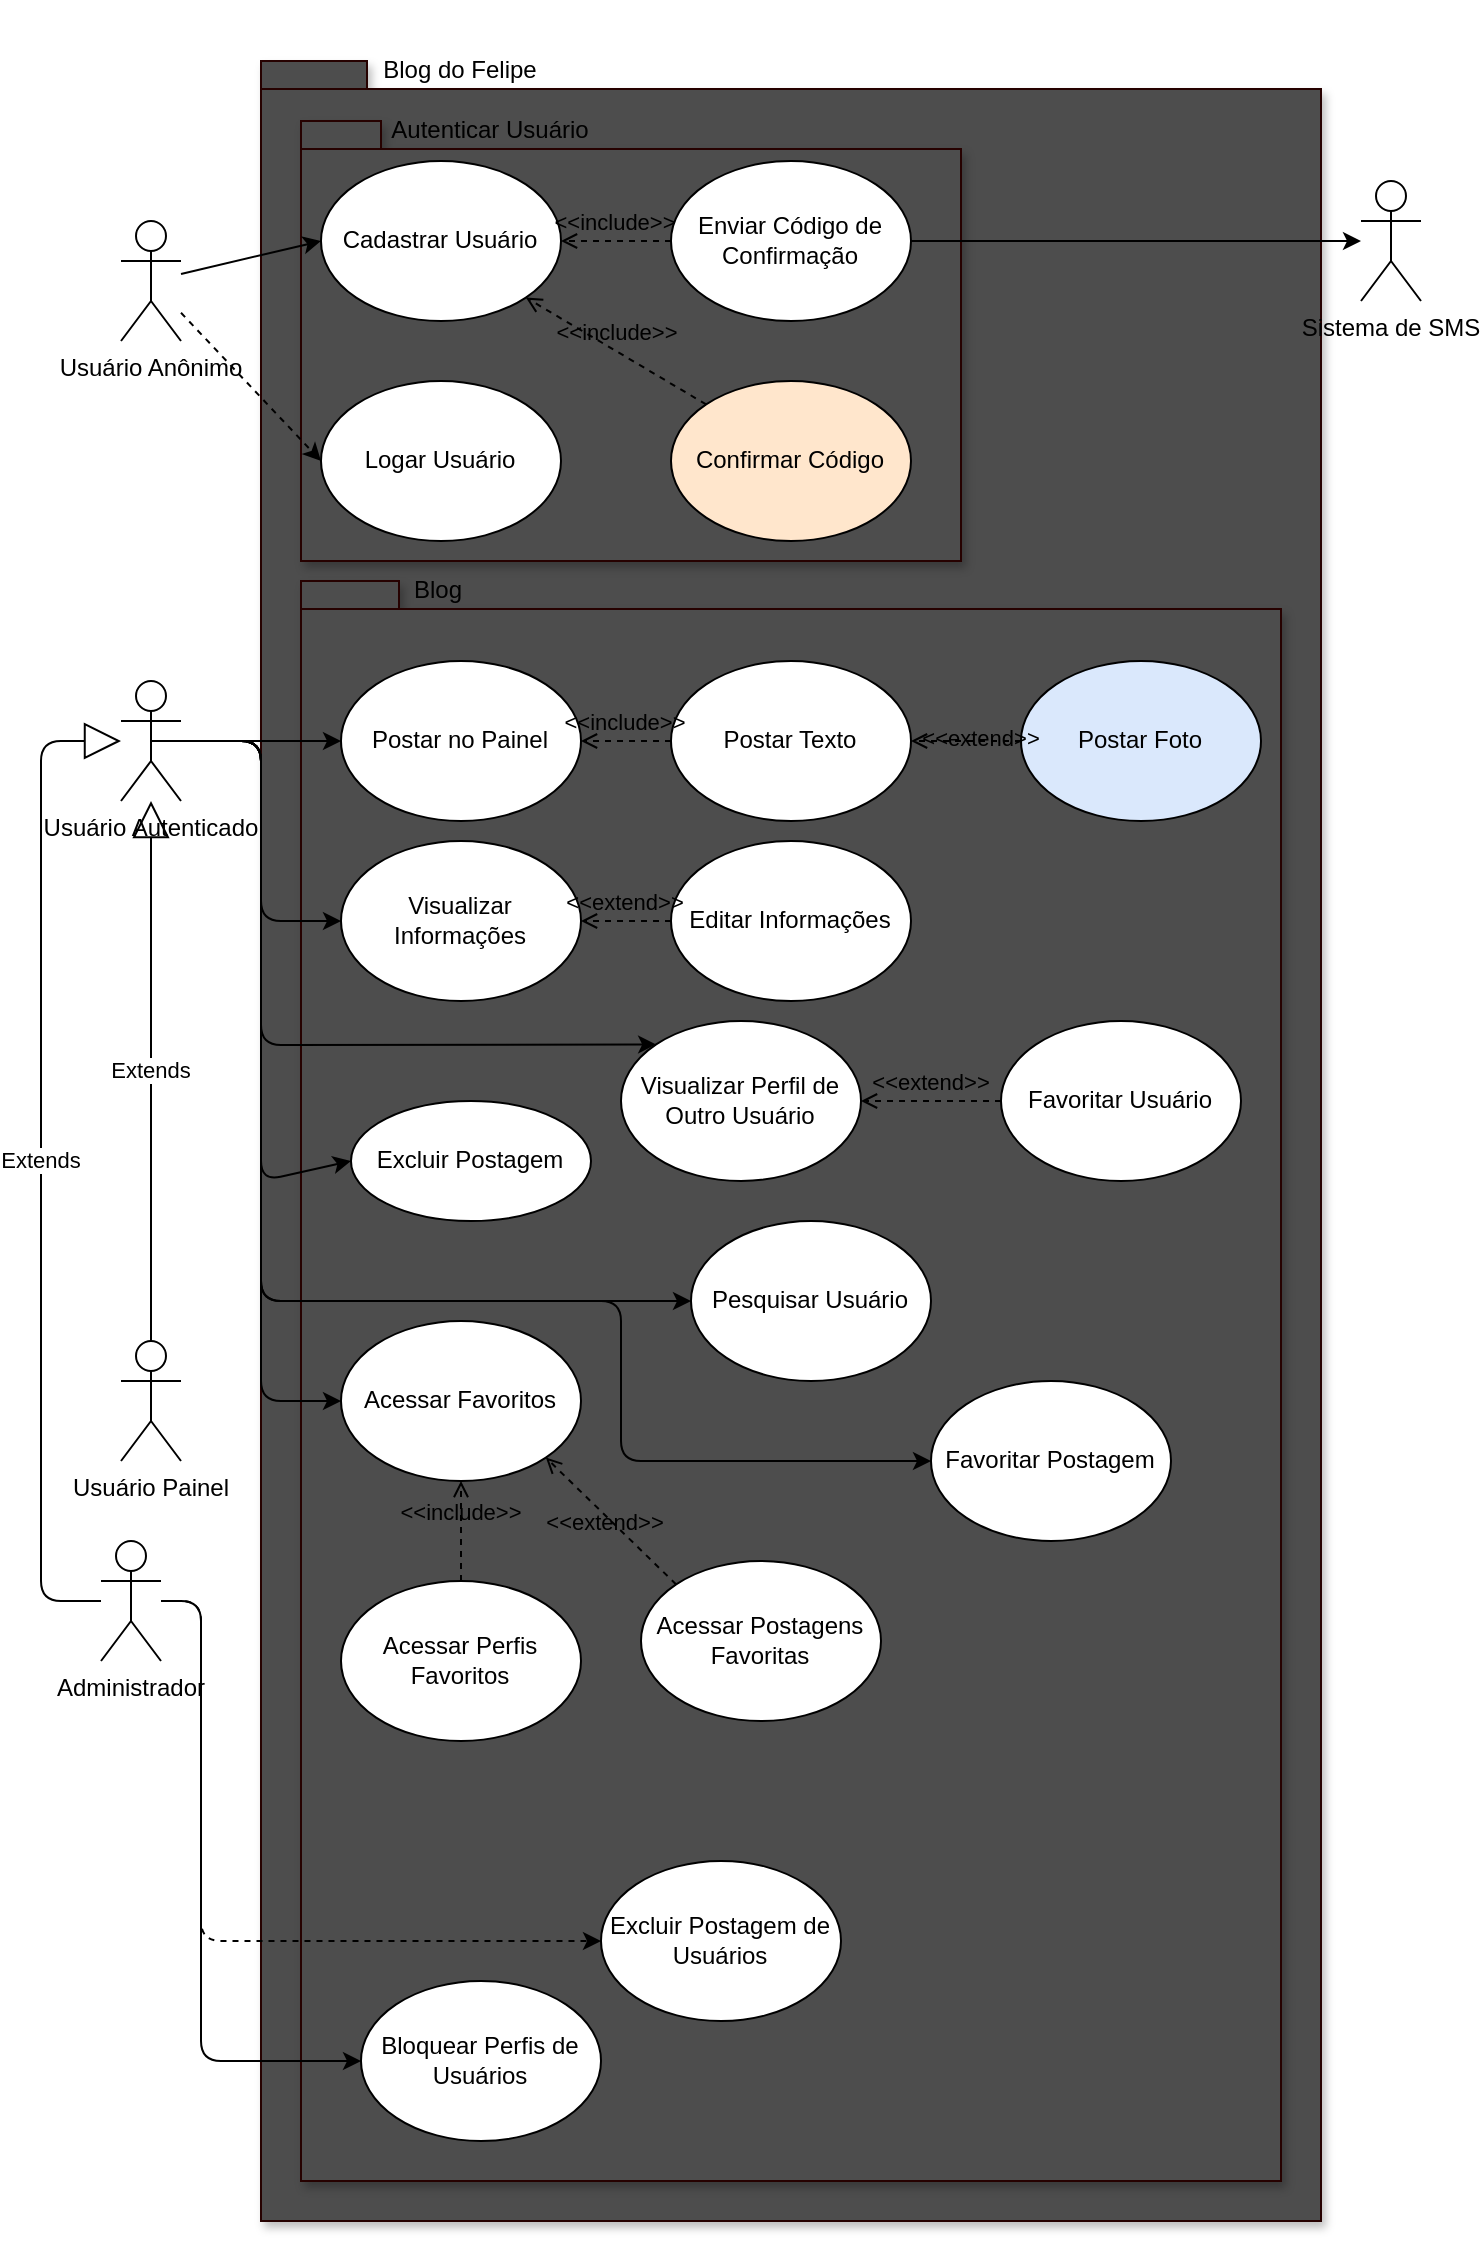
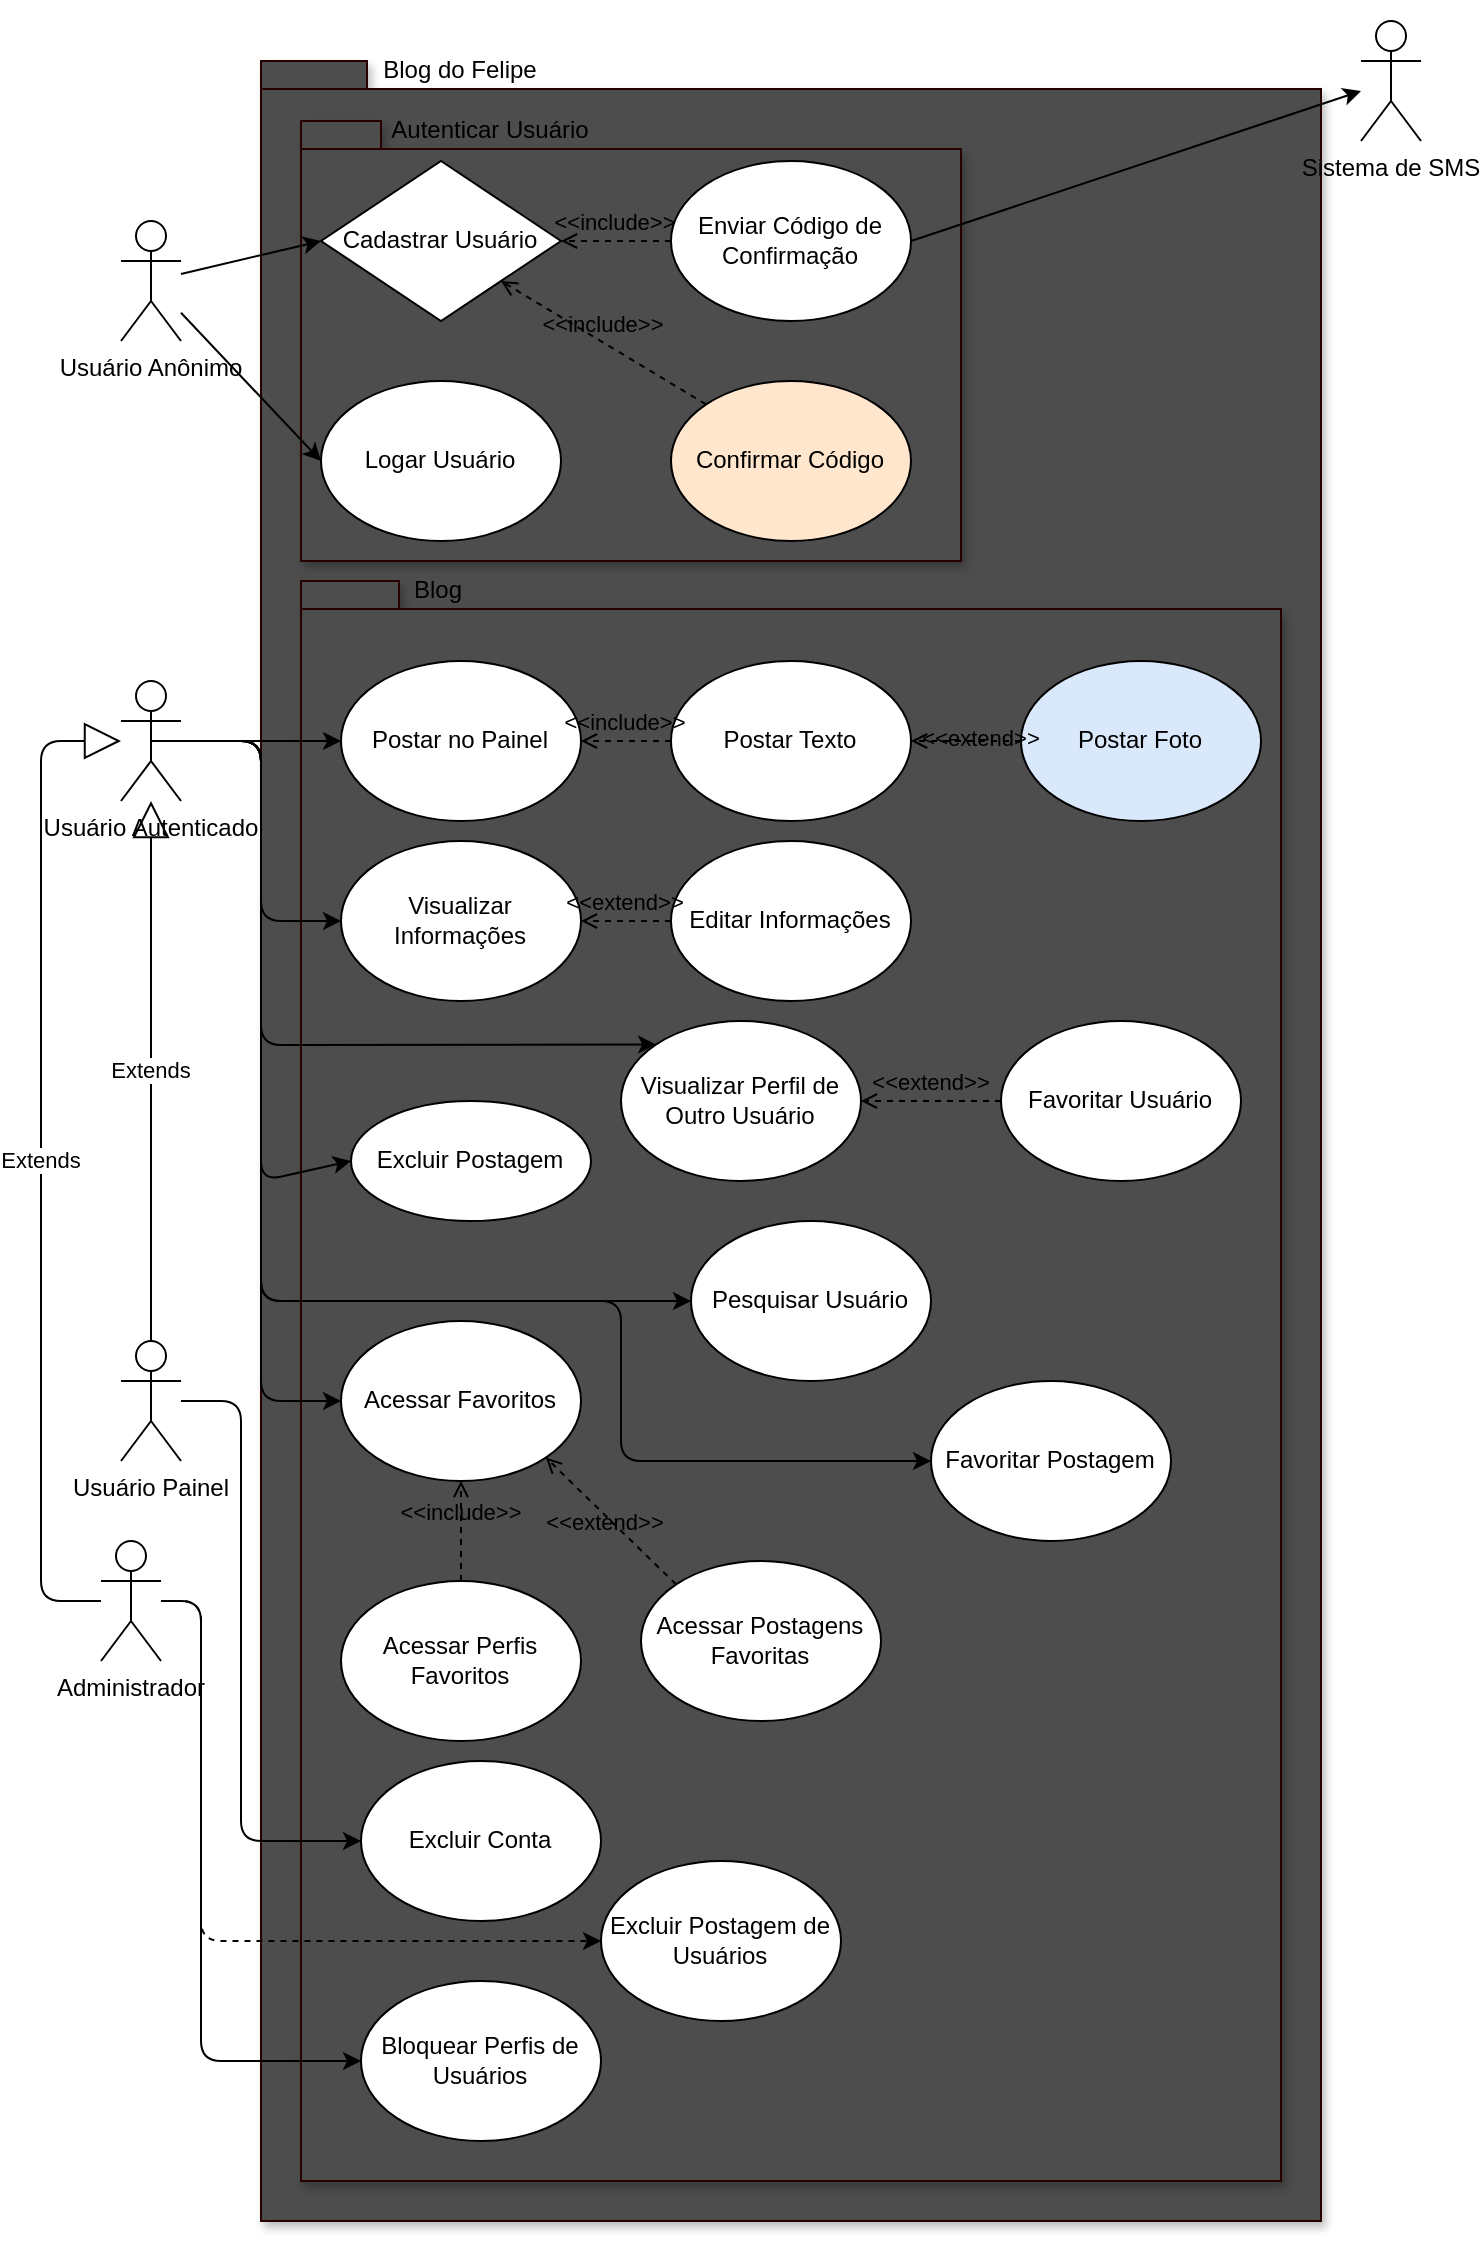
node "Cadastrar Usuário": shape ellipse -> diamond
node "Sistema de SMS": moved (1391, 241) -> (1391, 81)
edge "Usuário Anônimo" -> "Logar Usuário": style dashed -> solid
edge "Usuário Painel" -> "Excluir Conta": added
node "Excluir Conta": added
